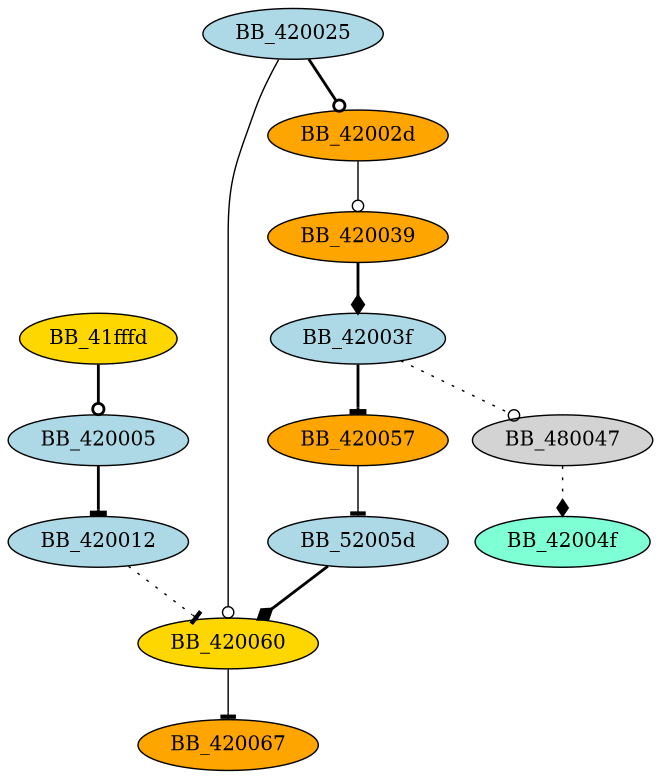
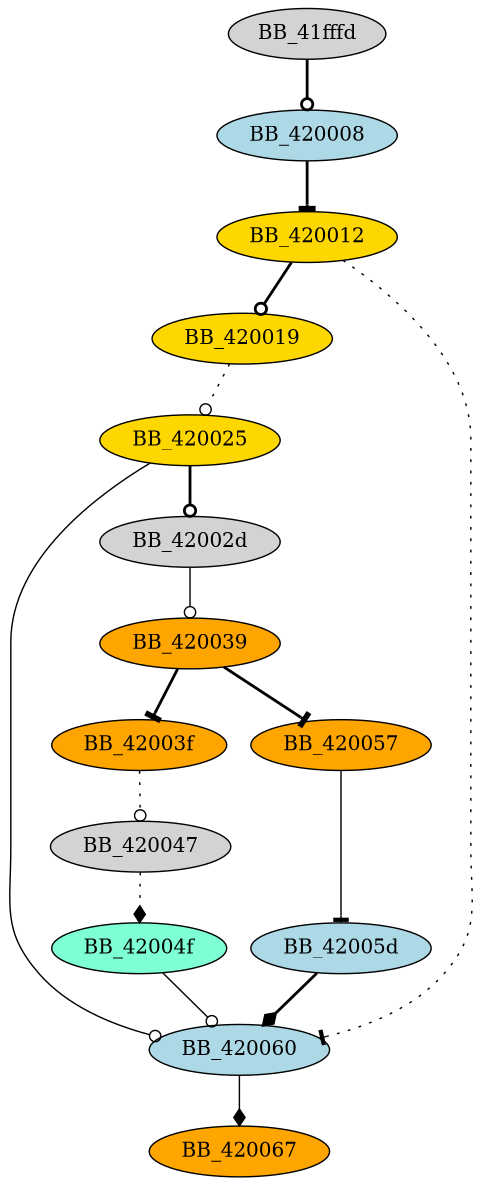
node "BB_420025": fillcolor lightblue -> gold
node "BB_42002d": fillcolor orange -> lightgrey
edge "BB_420039" -> "BB_42003f": arrowhead diamond -> tee
node "BB_41fffd": fillcolor gold -> lightgrey
node "BB_420019": added
node "BB_42003f": fillcolor lightblue -> orange
edge "BB_42003f" -> "BB_420057": now "BB_420039" -> "BB_420057"
node "BB_420005": label "BB_420005" -> "BB_420008"
node "BB_480047": label "BB_480047" -> "BB_420047"
node "BB_420012": fillcolor lightblue -> gold
node "BB_52005d": label "BB_52005d" -> "BB_42005d"
node "BB_420060": fillcolor gold -> lightblue
edge "BB_420060" -> "BB_420067": arrowhead tee -> diamond
edge "BB_42004f" -> "BB_420060": added
